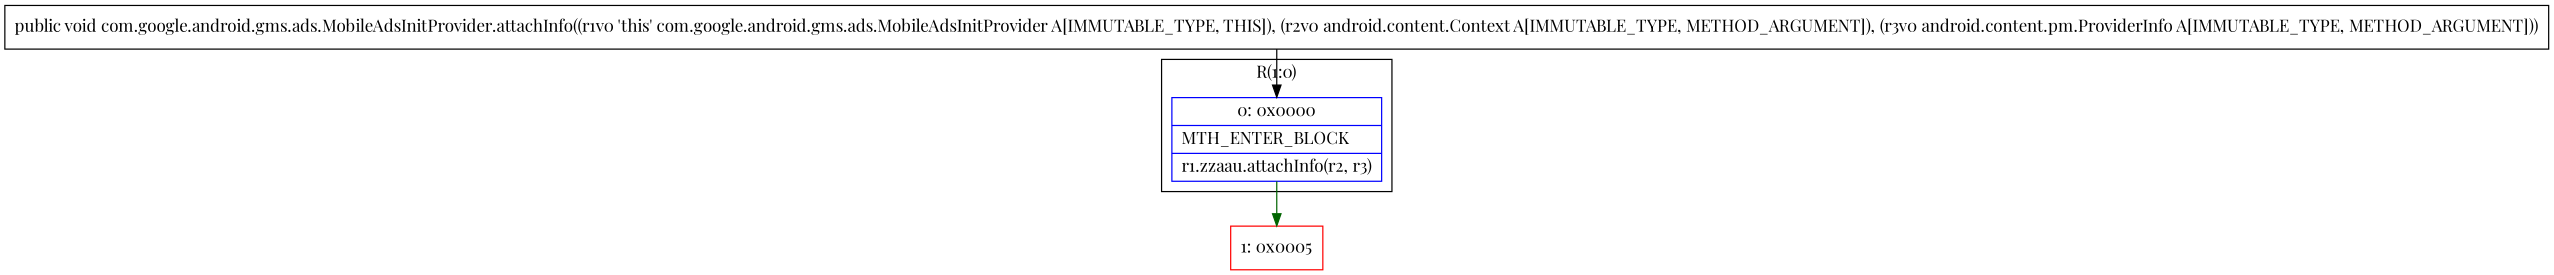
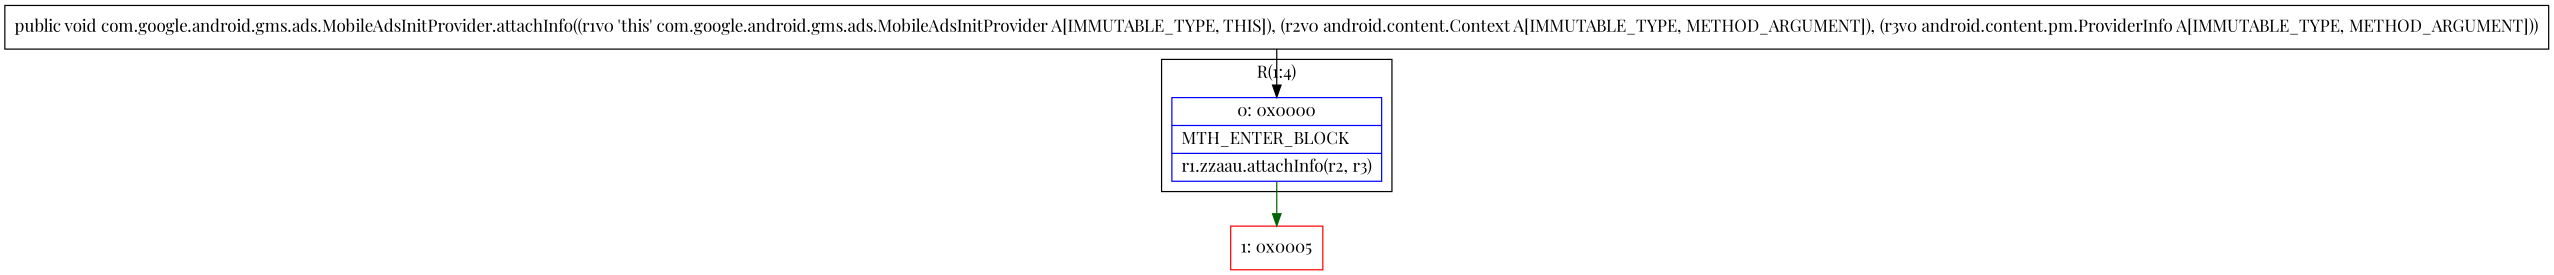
cluster "R(1:0)": label "R(1:0)" -> "R(1:4)"
